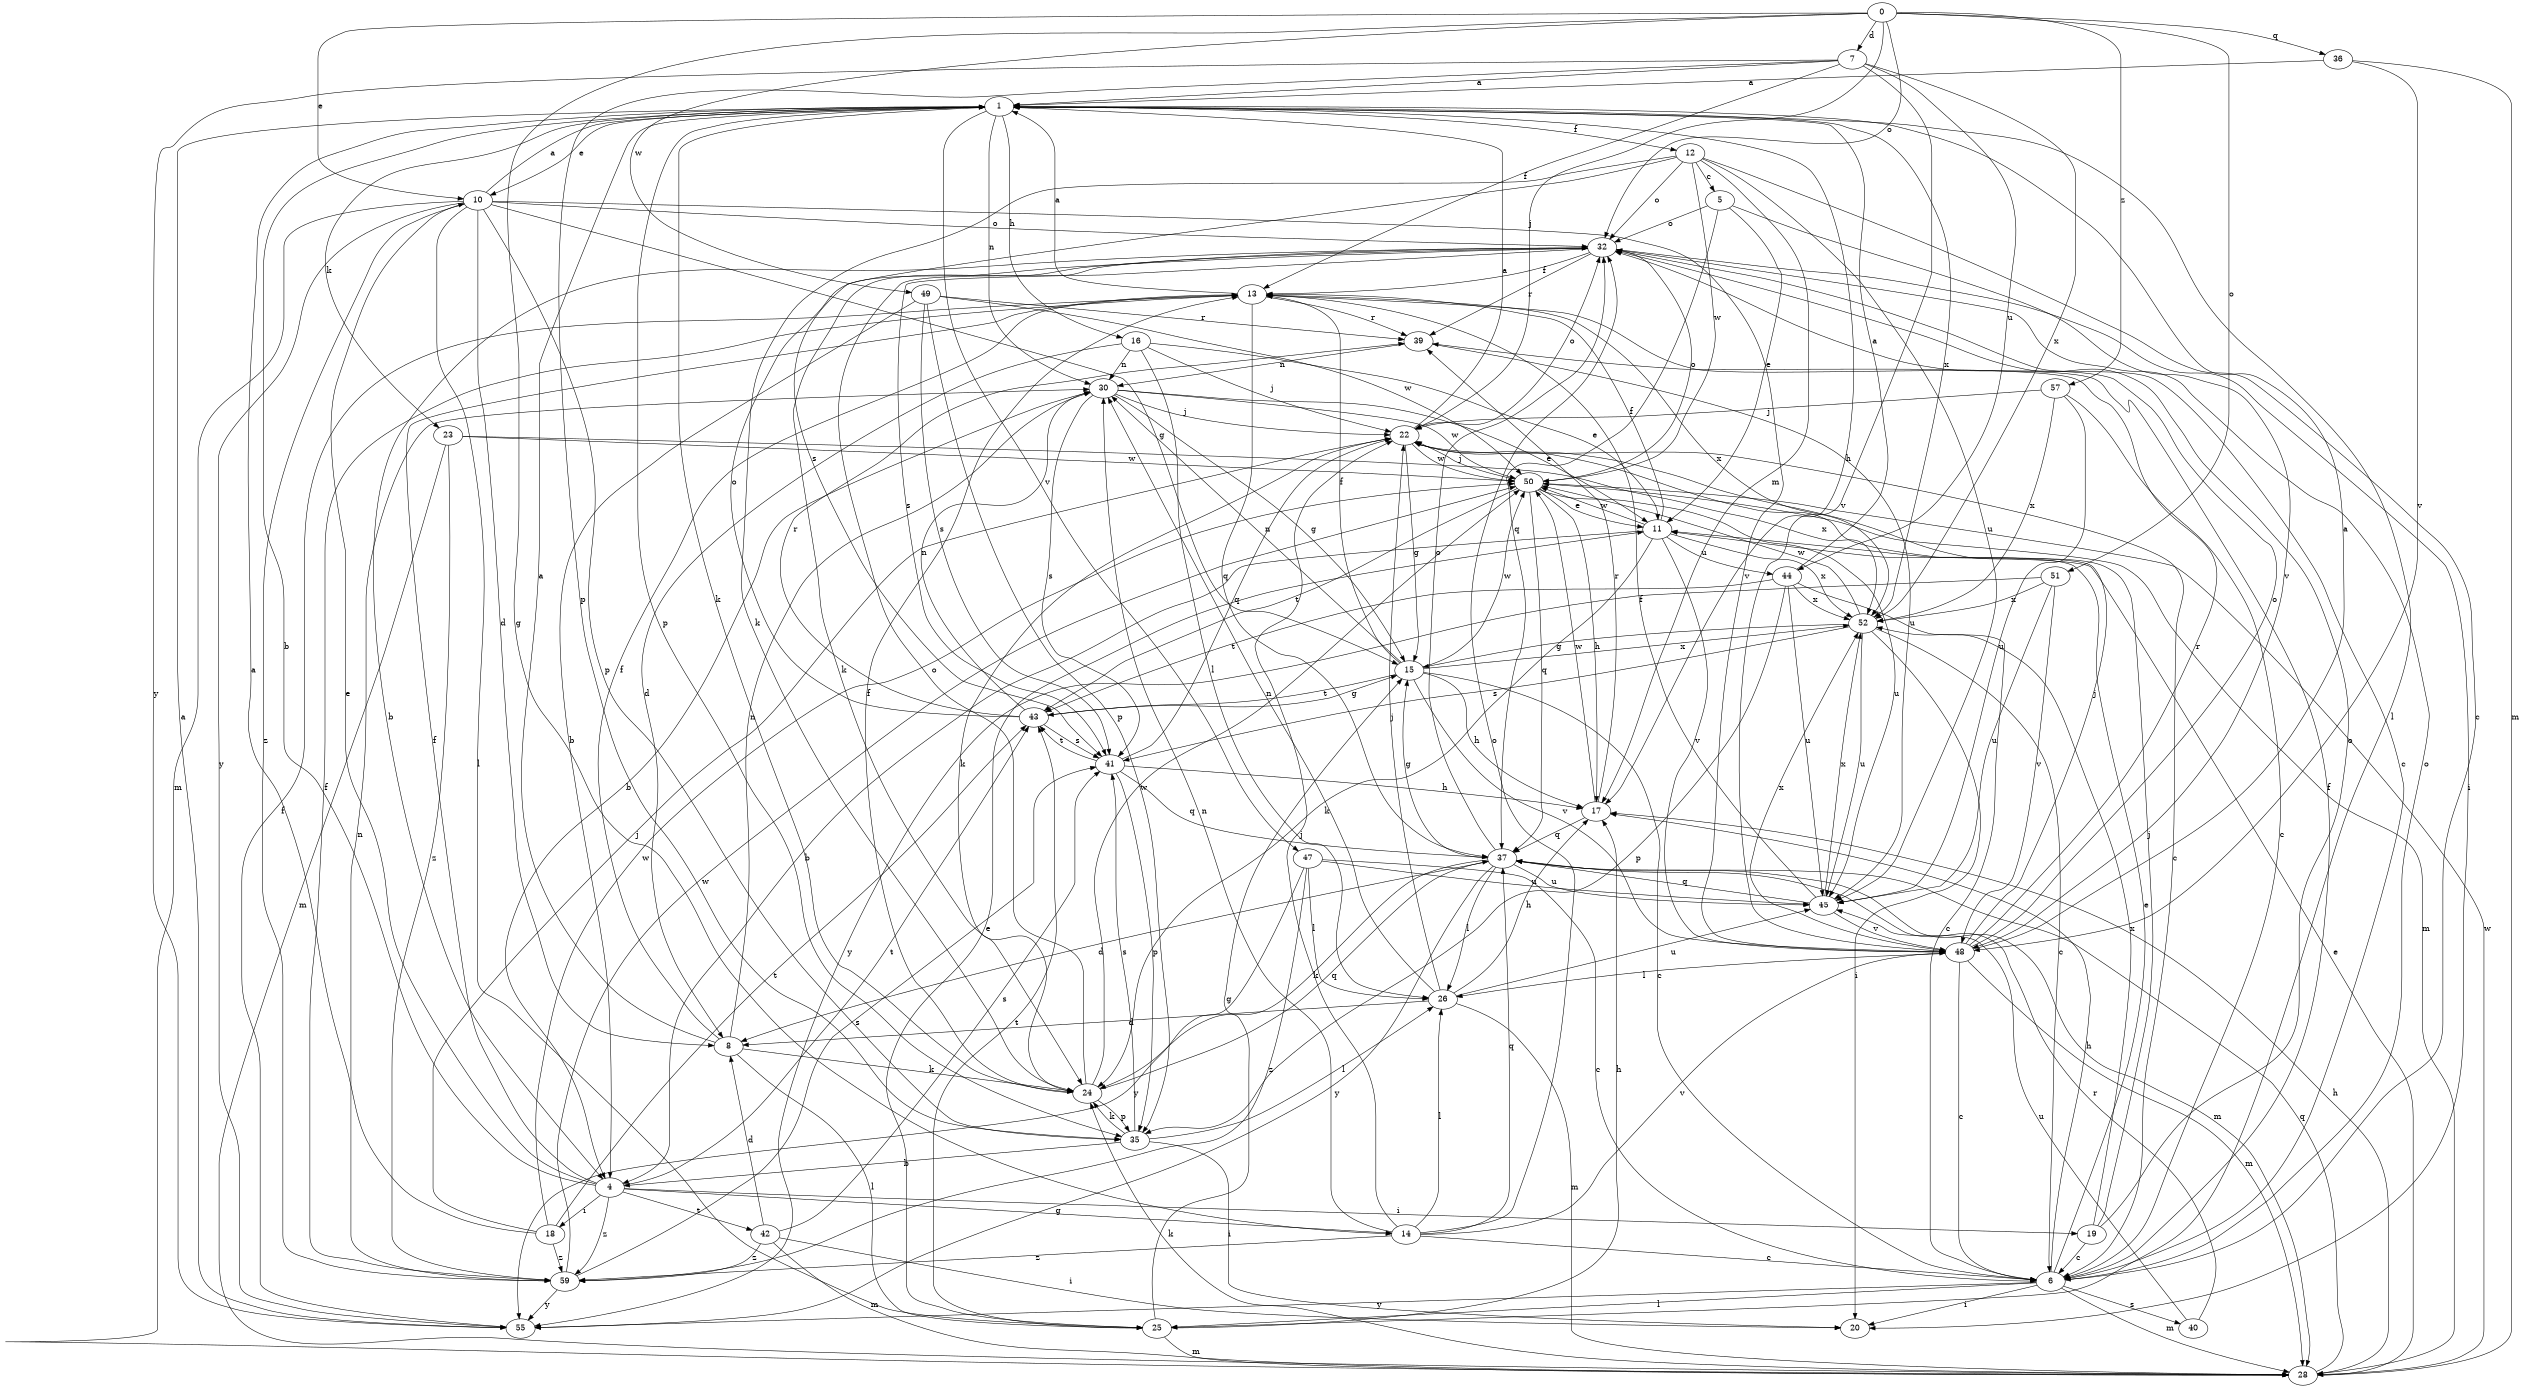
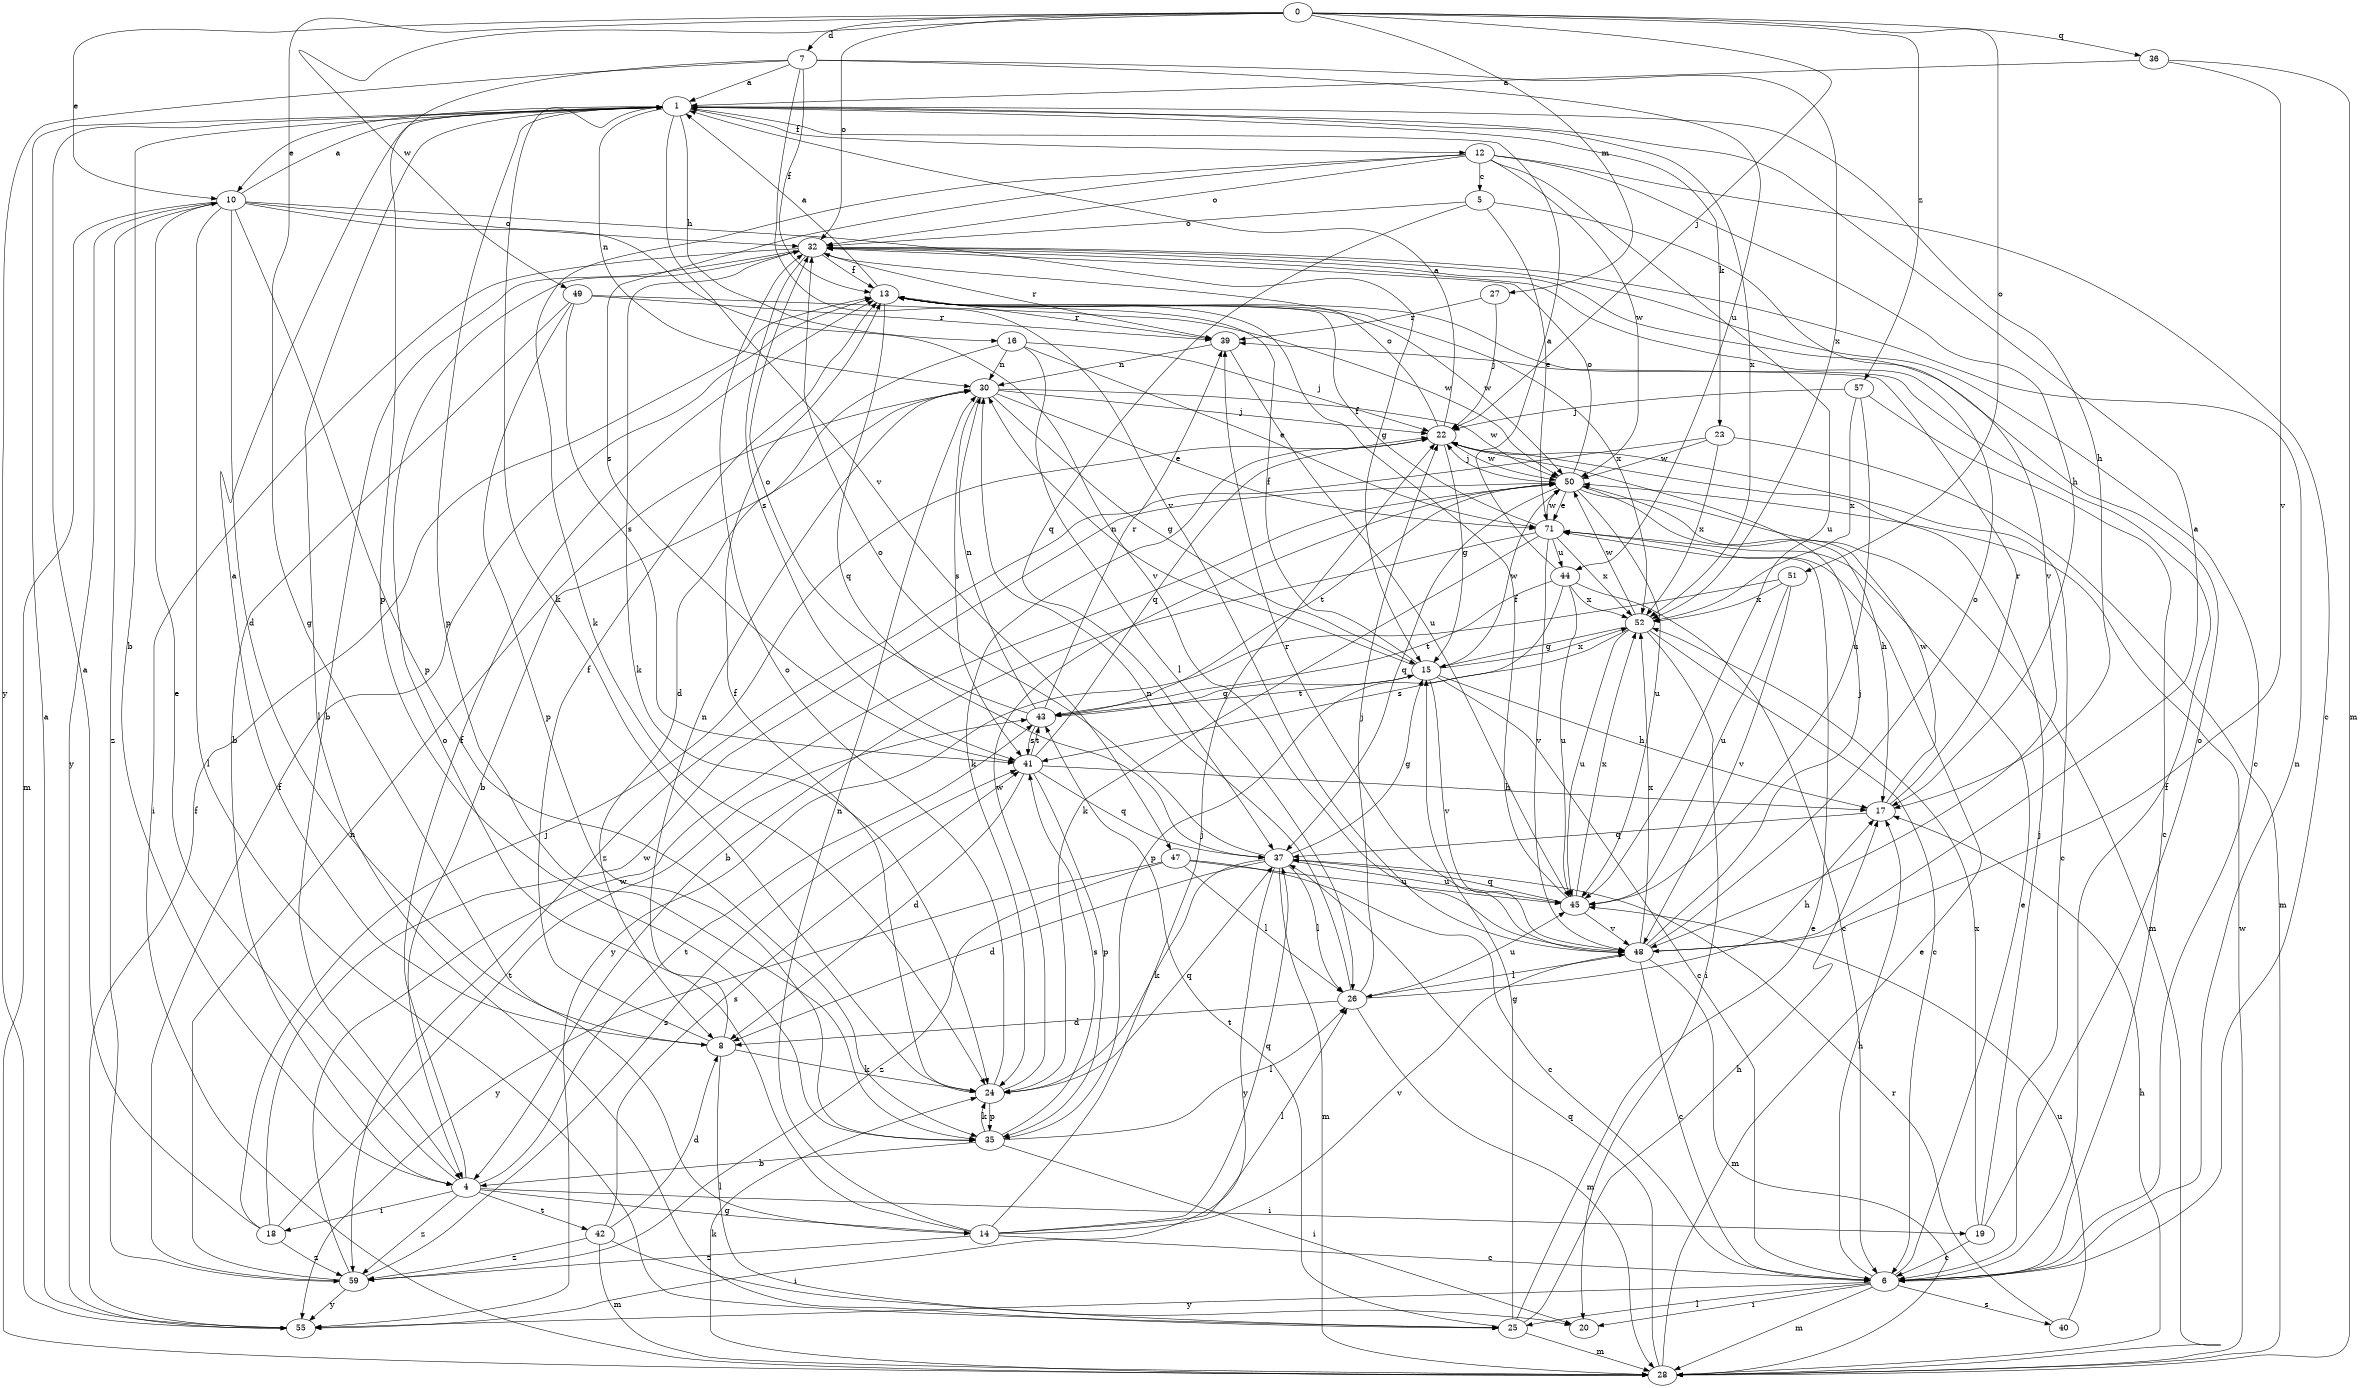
node "27": added
edge "13" -> "50": added, label "w"
edge "4" -> "1": reversed
edge "12" -> "17": label "m" -> "h"
node "11": label "11" -> "71"
edge "32" -> "20": now "32" -> "28"
edge "6" -> "32": label "o" -> "n"
edge "41" -> "8": added, label "d"
